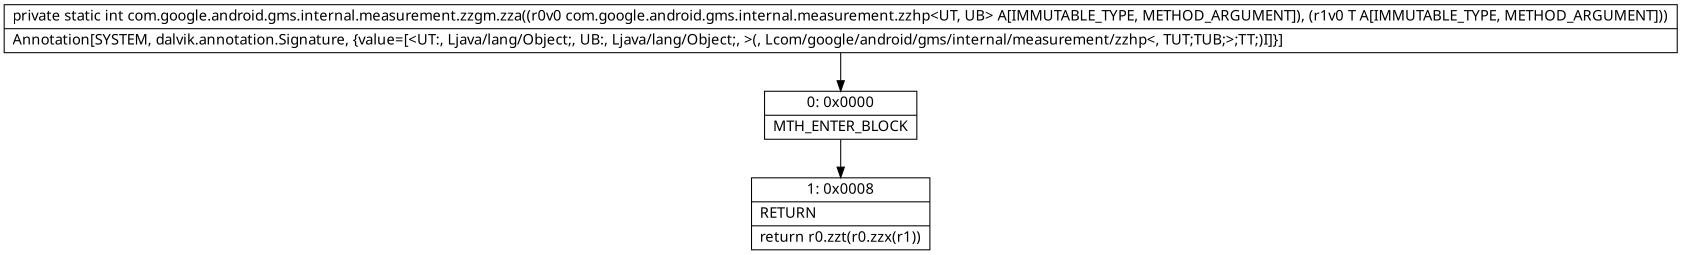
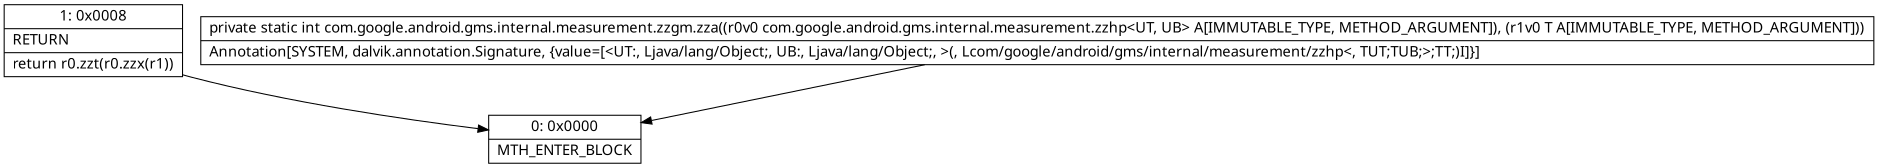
edge "0: 0x0000" -> "1: 0x0008": reversed
